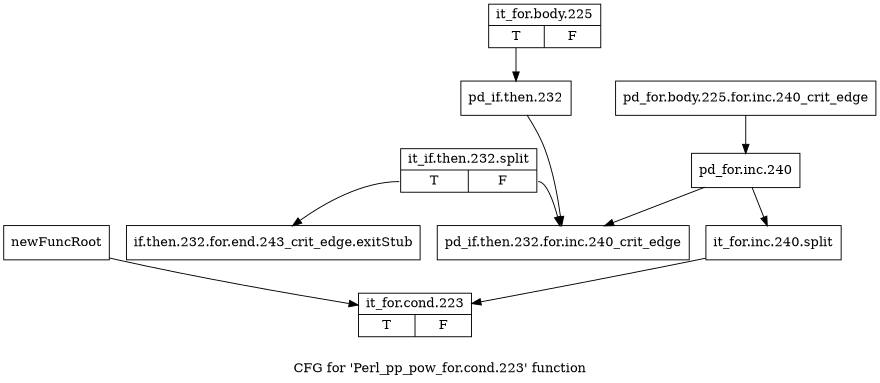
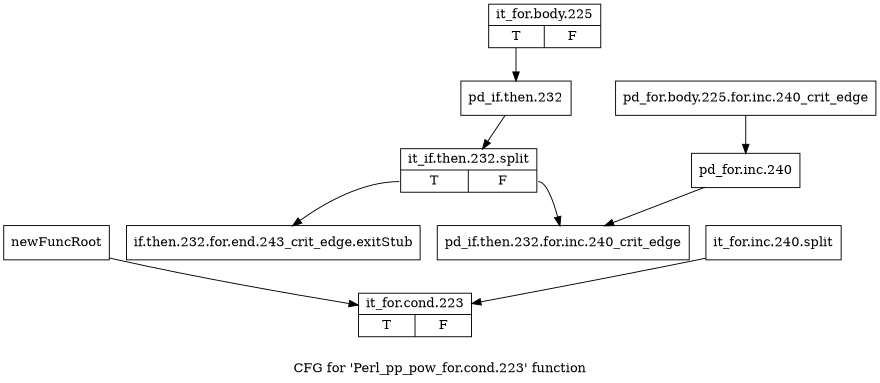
edge "pd_if.then.232" -> "pd_if.then.232.for.inc.240_crit_edge": now "pd_if.then.232" -> "it_if.then.232.split"
edge "pd_for.inc.240" -> "it_for.inc.240.split": removed
